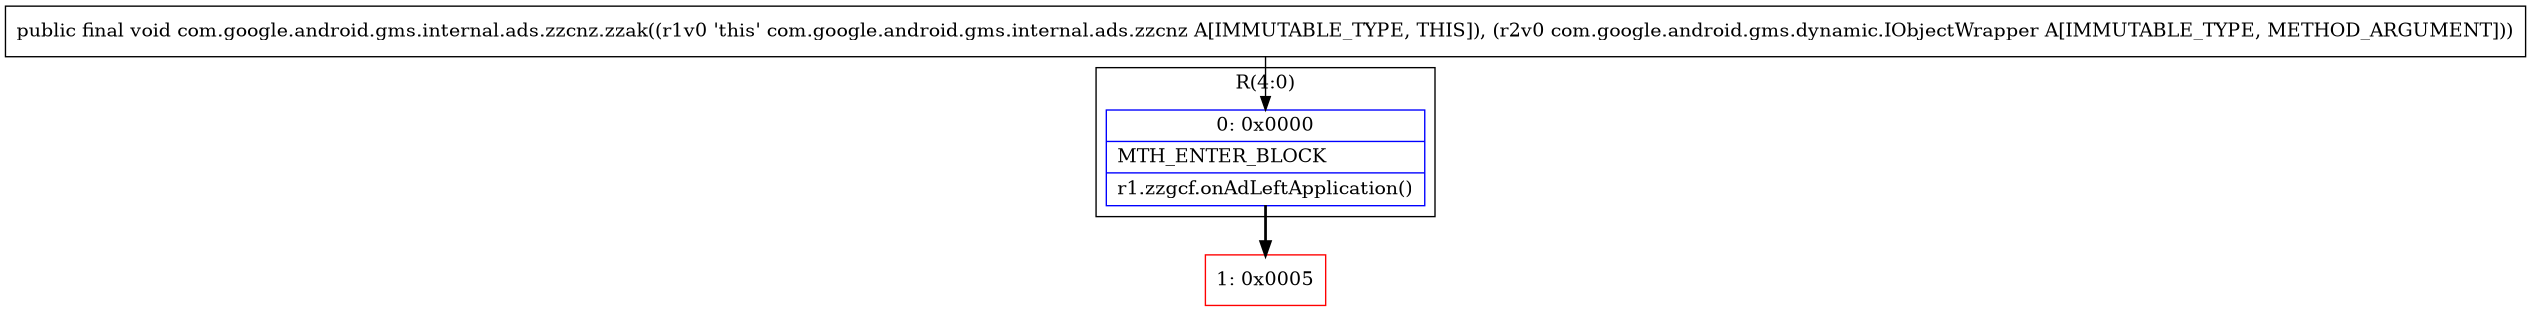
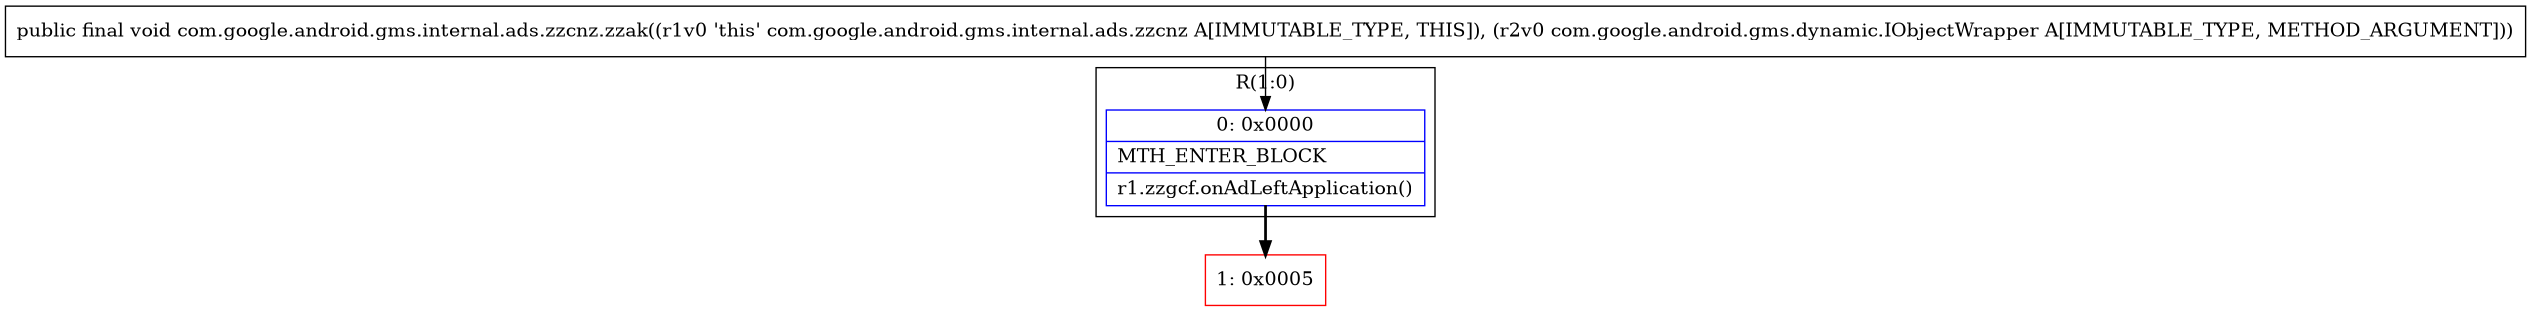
cluster "R(4:0)": label "R(4:0)" -> "R(1:0)"
